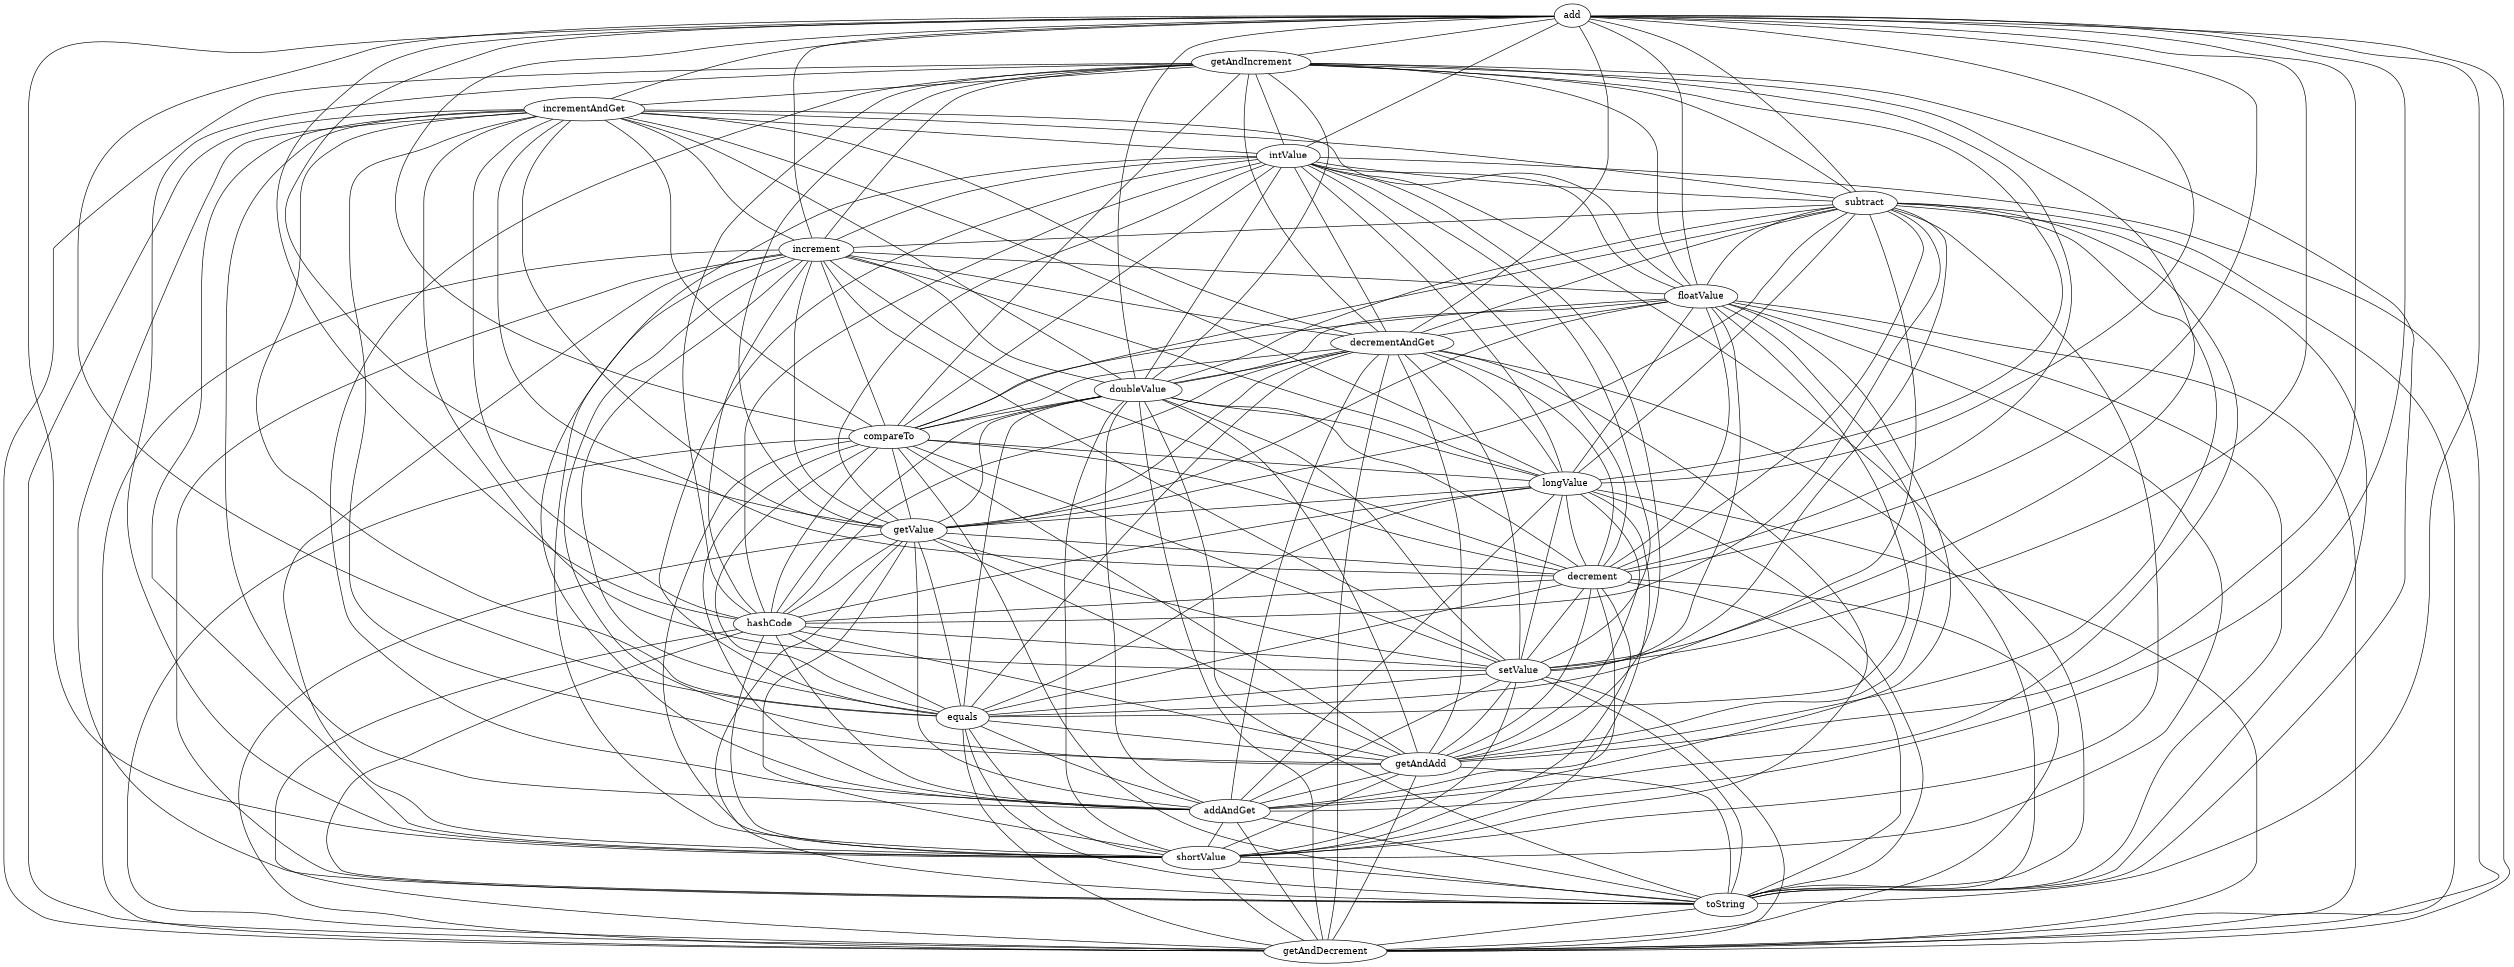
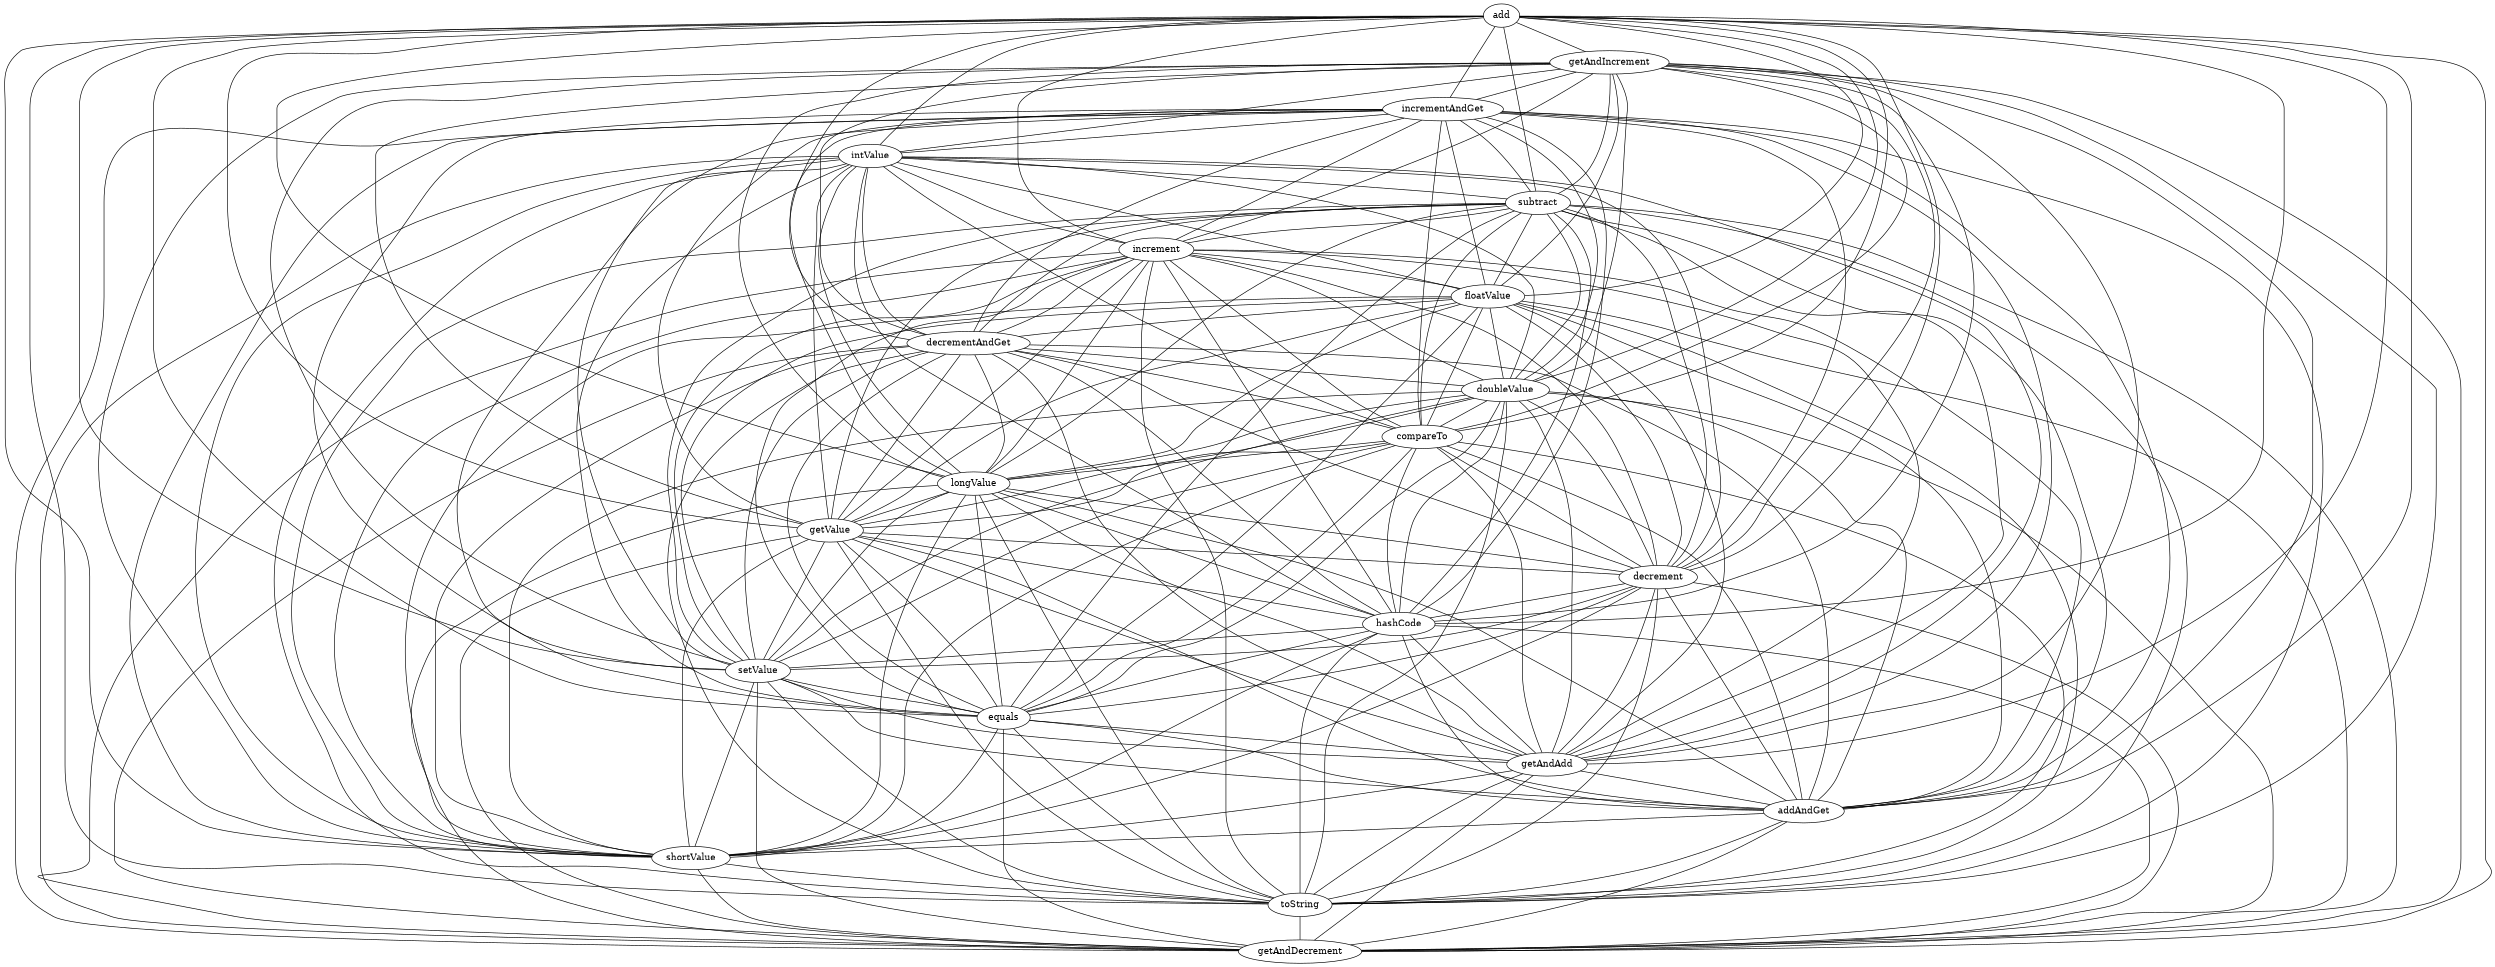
edge "getAndIncrement" -- "getAndAdd": added
edge "compareTo" -- "getAndDecrement": removed
